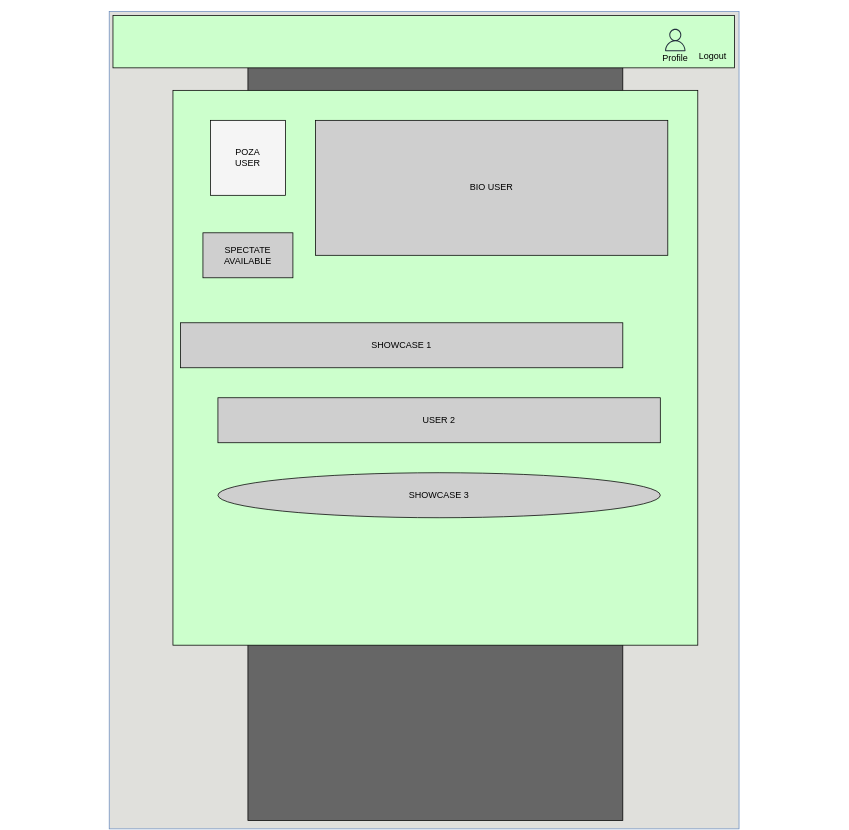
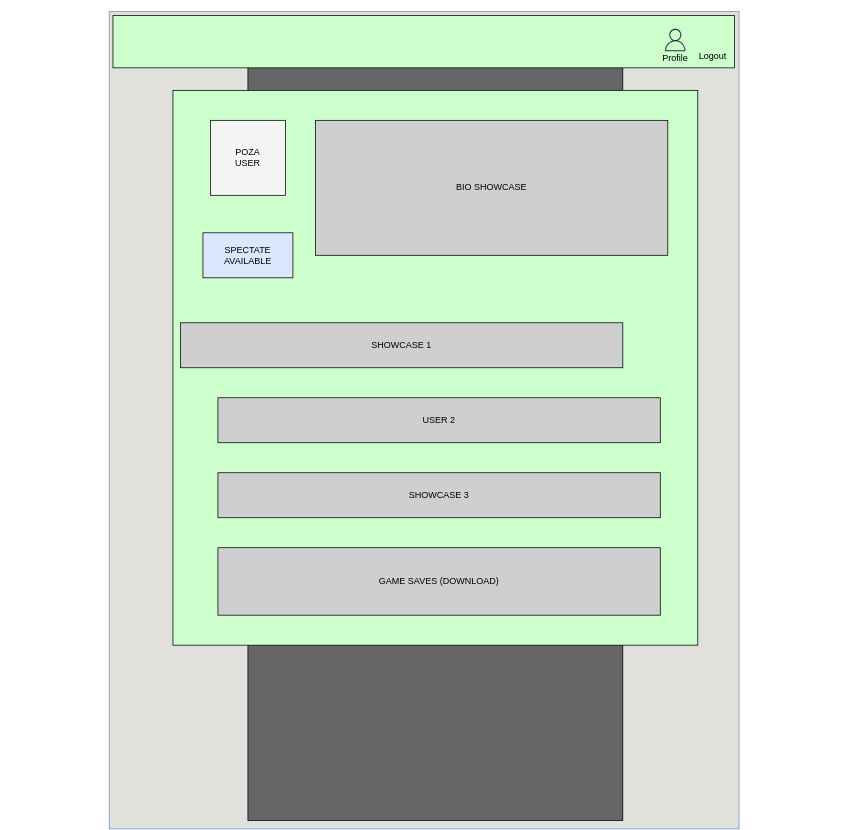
node "BIO USER": label "BIO USER" -> "BIO SHOWCASE"
node "SPECTATE AVAILABLE": fillcolor #cfcfcf -> #dae8fc
node "SHOWCASE 3": shape ellipse -> rectangle
node "GAME SAVES (DOWNLOAD)": added
